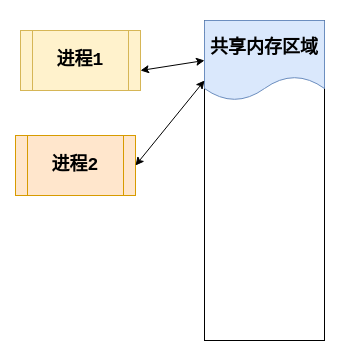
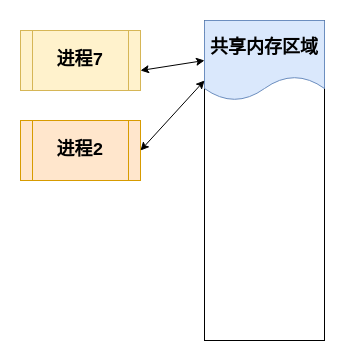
node "进程1": label "进程1" -> "进程7"
node "进程2": moved (76, 166) -> (81, 151)
